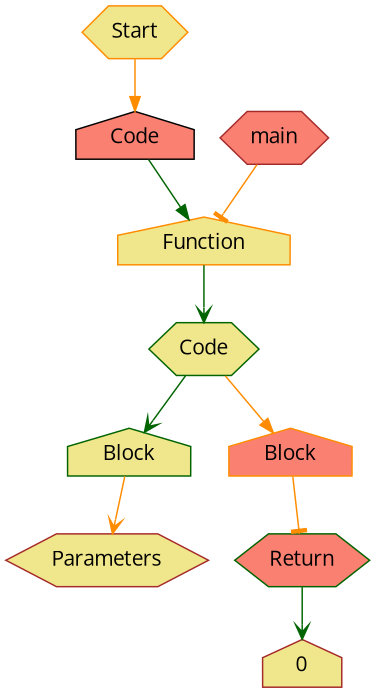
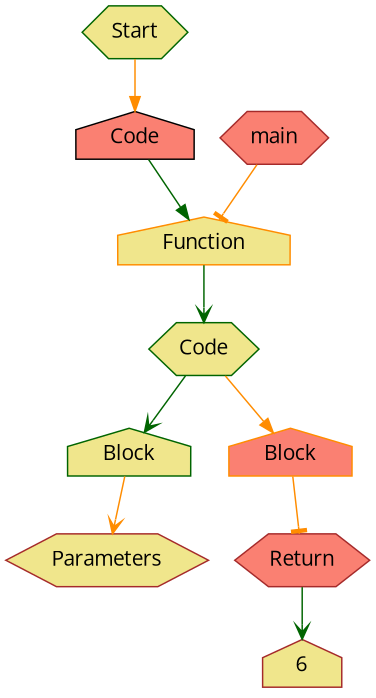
node "Start": color darkorange -> darkgreen
node "Return": color darkgreen -> brown
node "0": label "0" -> "6"
